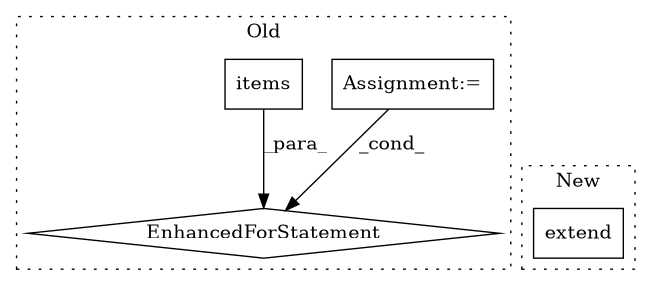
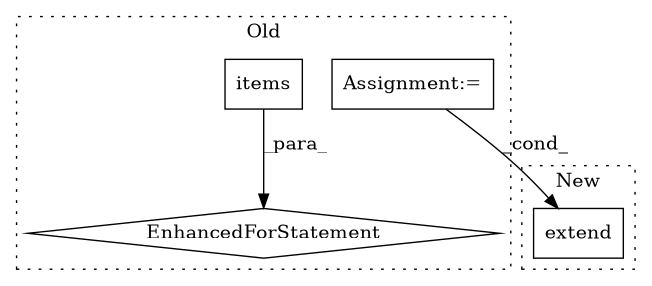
edge "Assignment:=" -> "EnhancedForStatement": now "Assignment:=" -> "extend"
